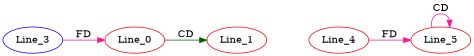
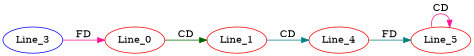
edge "Line_1" -> "Line_4": added, label "CD"
edge "Line_4" -> "Line_5": color deeppink -> teal
